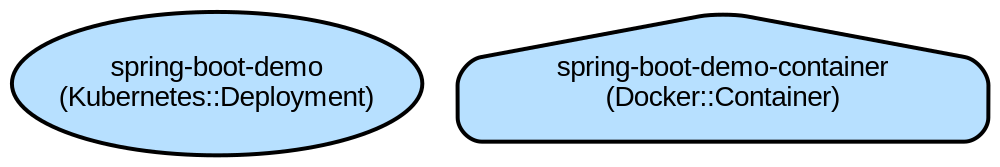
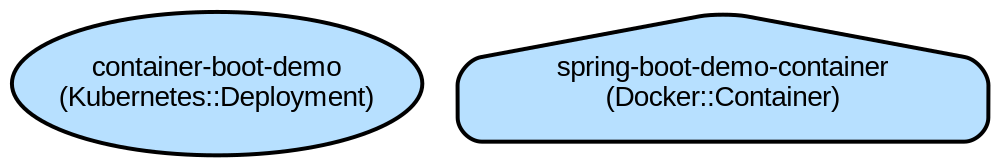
node "spring-boot-demo (Kubernetes::Deployment)": label "spring-boot-demo (Kubernetes::Deployment)" -> "container-boot-demo (Kubernetes::Deployment)"
